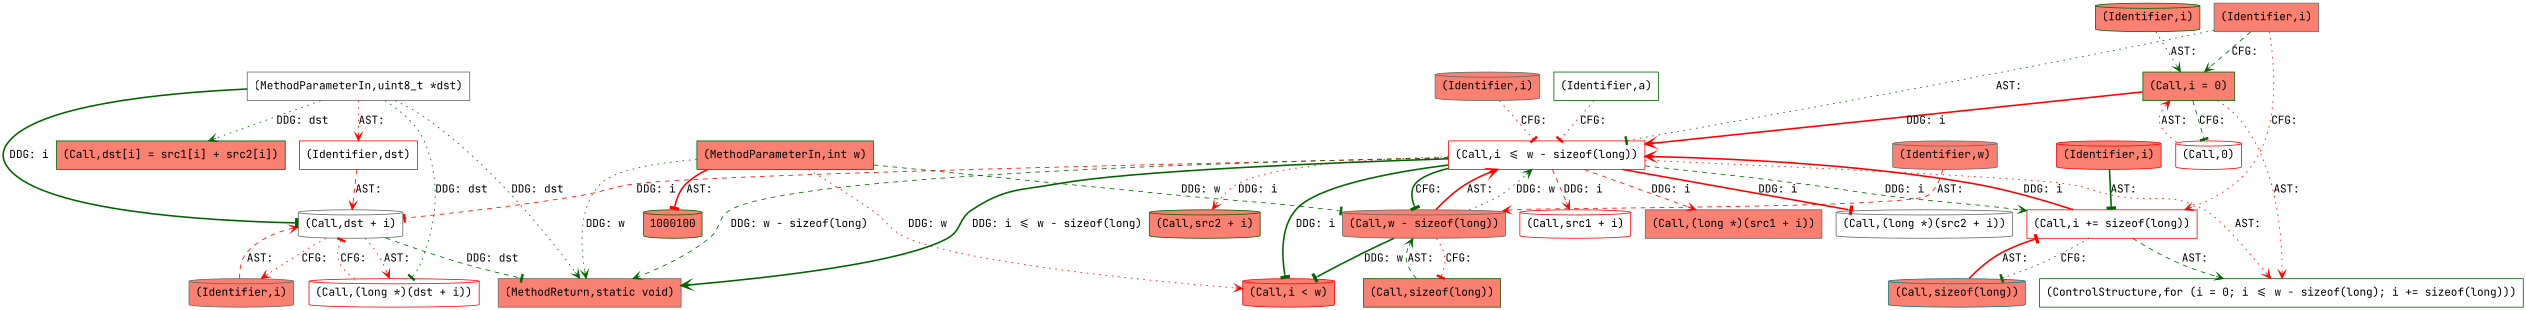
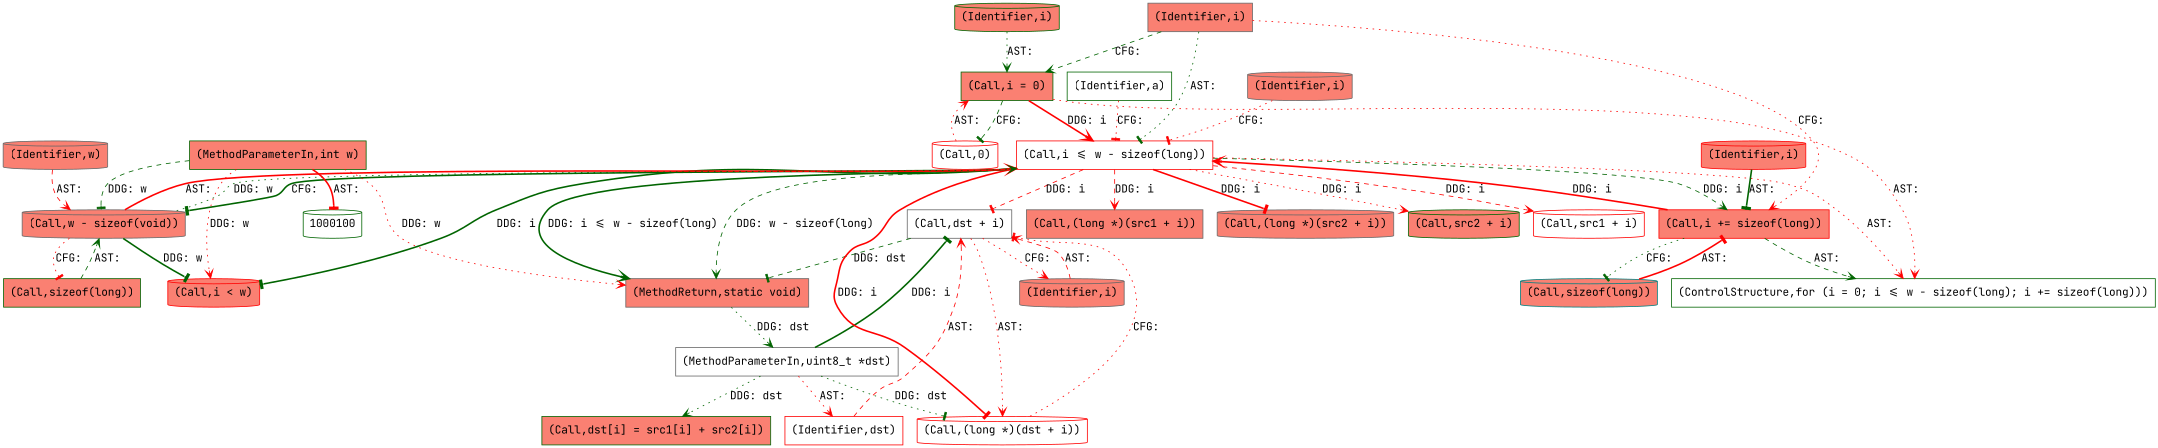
edge "(MethodParameterIn,uint8_t *dst)" -> "(MethodReturn,static void)": reversed
edge "(MethodParameterIn,int w)" -> "(MethodReturn,static void)": color darkgreen -> red
node "(Call,dst + i)": shape cylinder -> box
node "1000100": fillcolor salmon -> white
node "(Call,w - sizeof(long))": label "(Call,w - sizeof(long))" -> "(Call,w - sizeof(void))"
node "(Call,(long *)(src2 + i))": fillcolor white -> salmon
node "(Call,i += sizeof(long))": fillcolor white -> salmon
edge "(Call,i <= w - sizeof(long))" -> "(Call,(long *)(dst + i))": added, label "DDG: i"
